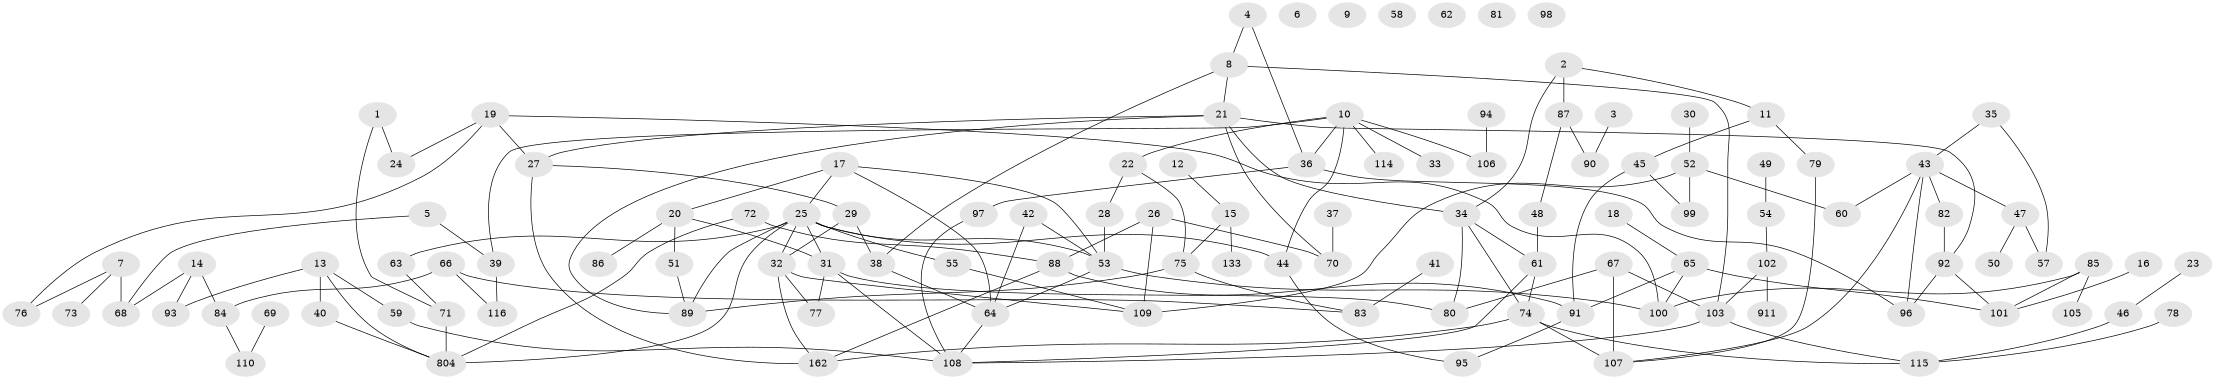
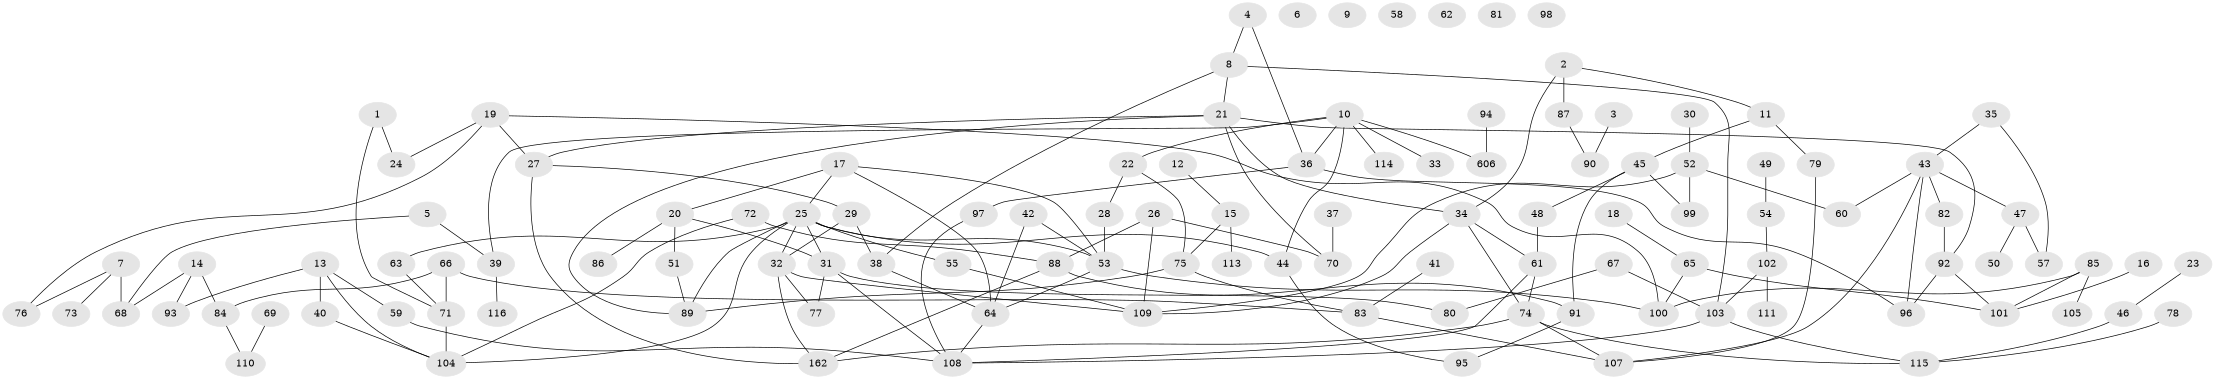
node "106": label "106" -> "606"
edge "87" -- "48": now "45" -- "48"
node "133": label "133" -> "113"
edge "34" -- "80": now "34" -- "109"
edge "66" -- "116": now "66" -- "71"
edge "65" -- "91": removed
edge "67" -- "107": now "83" -- "107"
node "911": label "911" -> "111"
node "804": label "804" -> "104"
